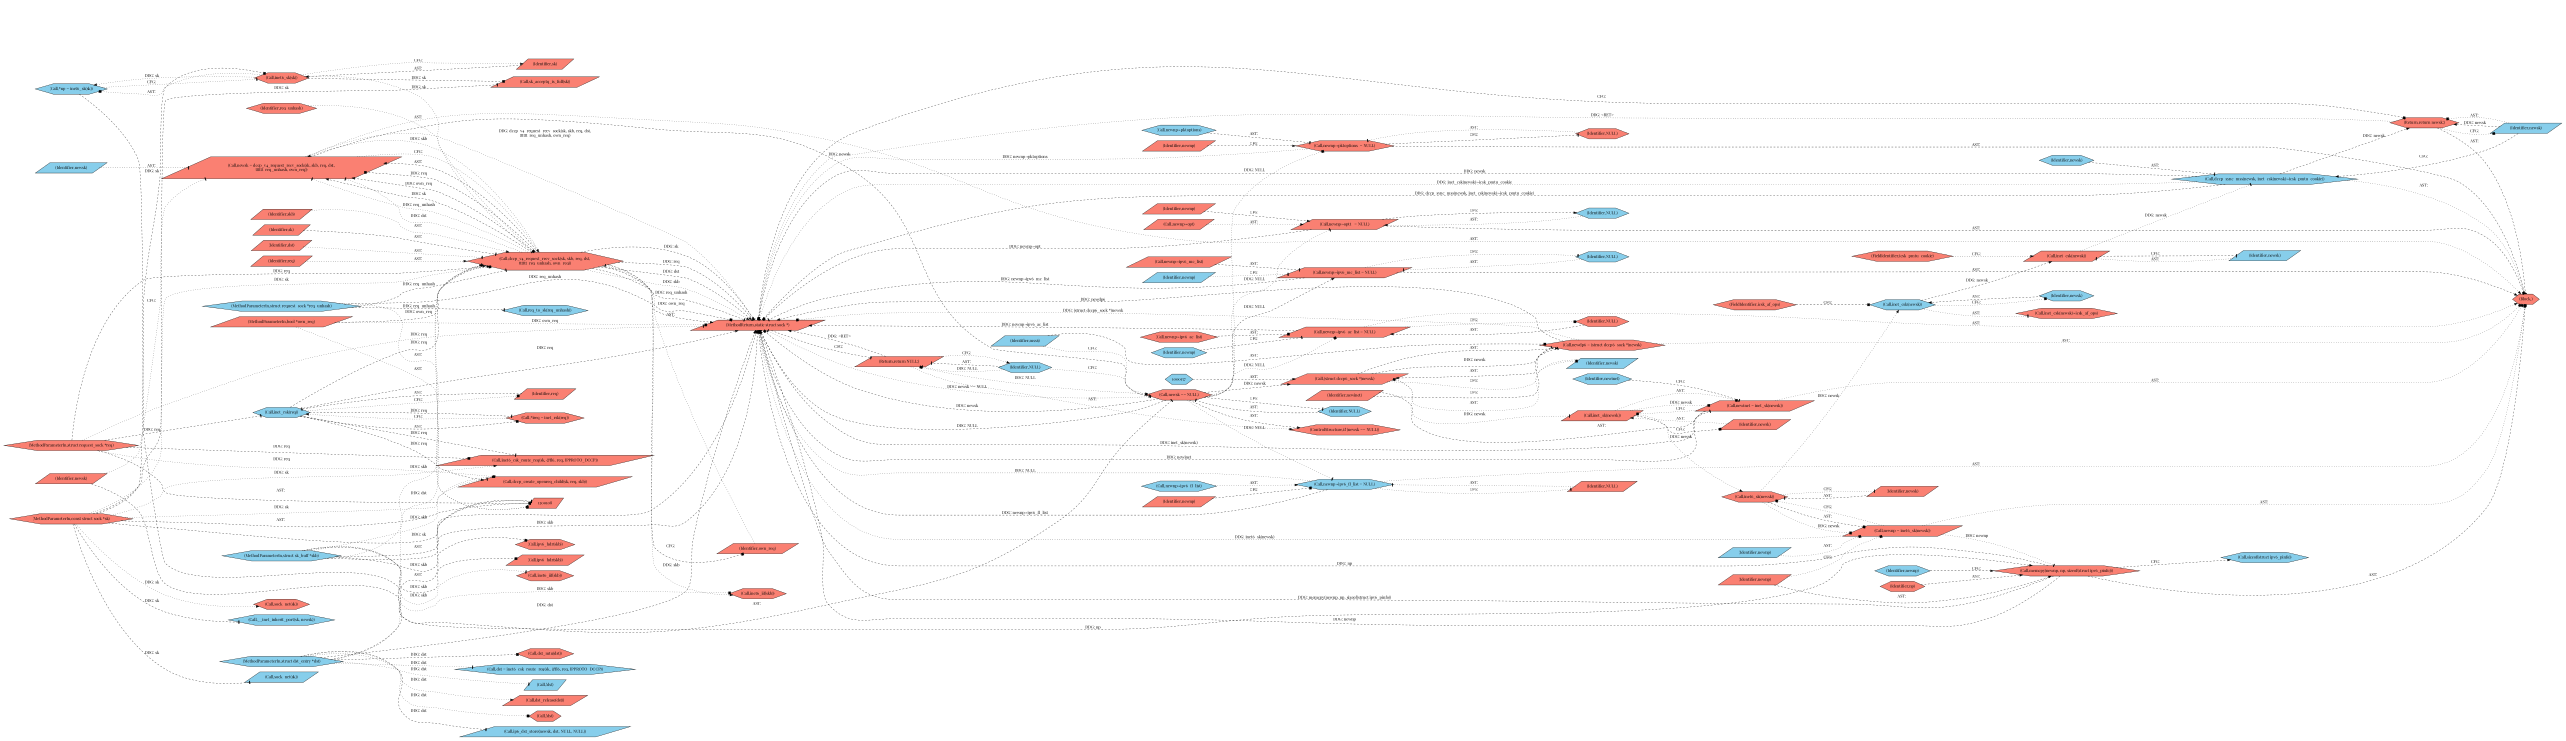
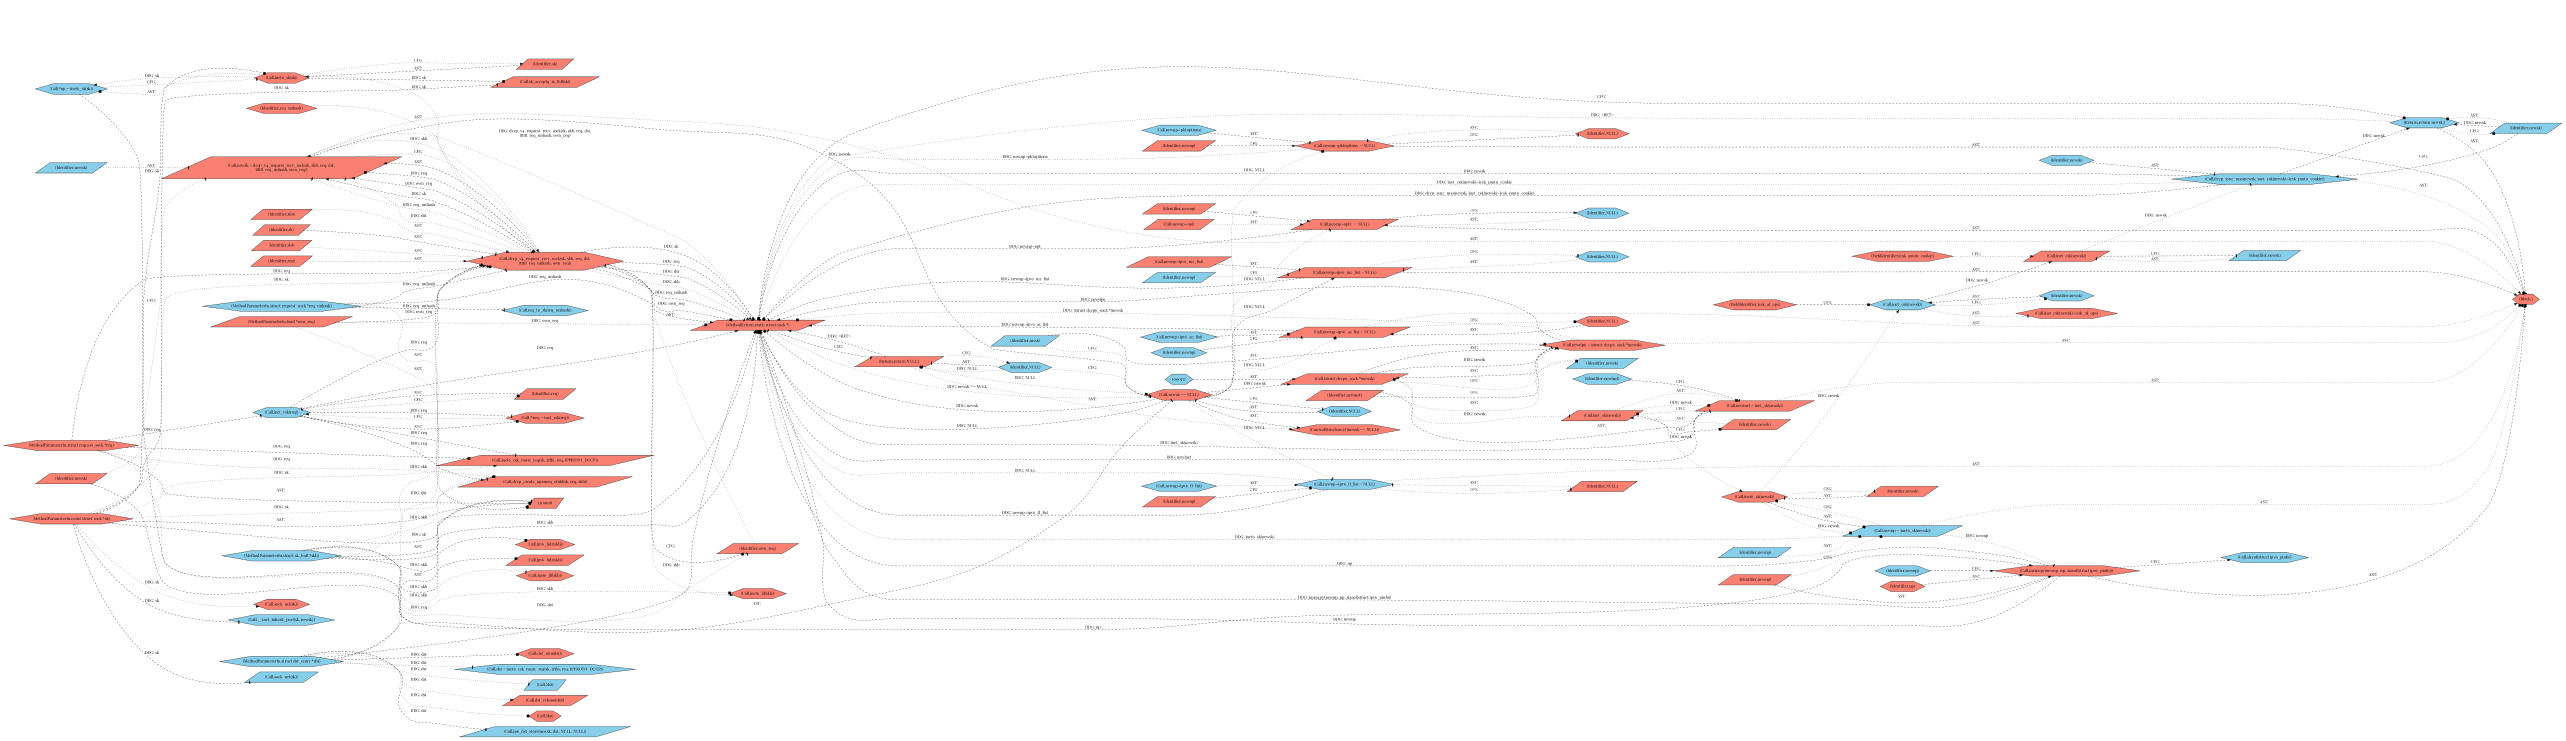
node "(Return,return newsk;)": fillcolor salmon -> skyblue
node "(Call,newnp->ipv6_ac_list)": fillcolor salmon -> skyblue
edge "(MethodParameterIn,struct request_sock *req)" -> "(MethodReturn,static struct sock *)": now "(MethodParameterIn,struct request_sock *req)" -> "(Identifier,own_req)"
node "(Call,newnp = inet6_sk(newsk))": fillcolor salmon -> skyblue
